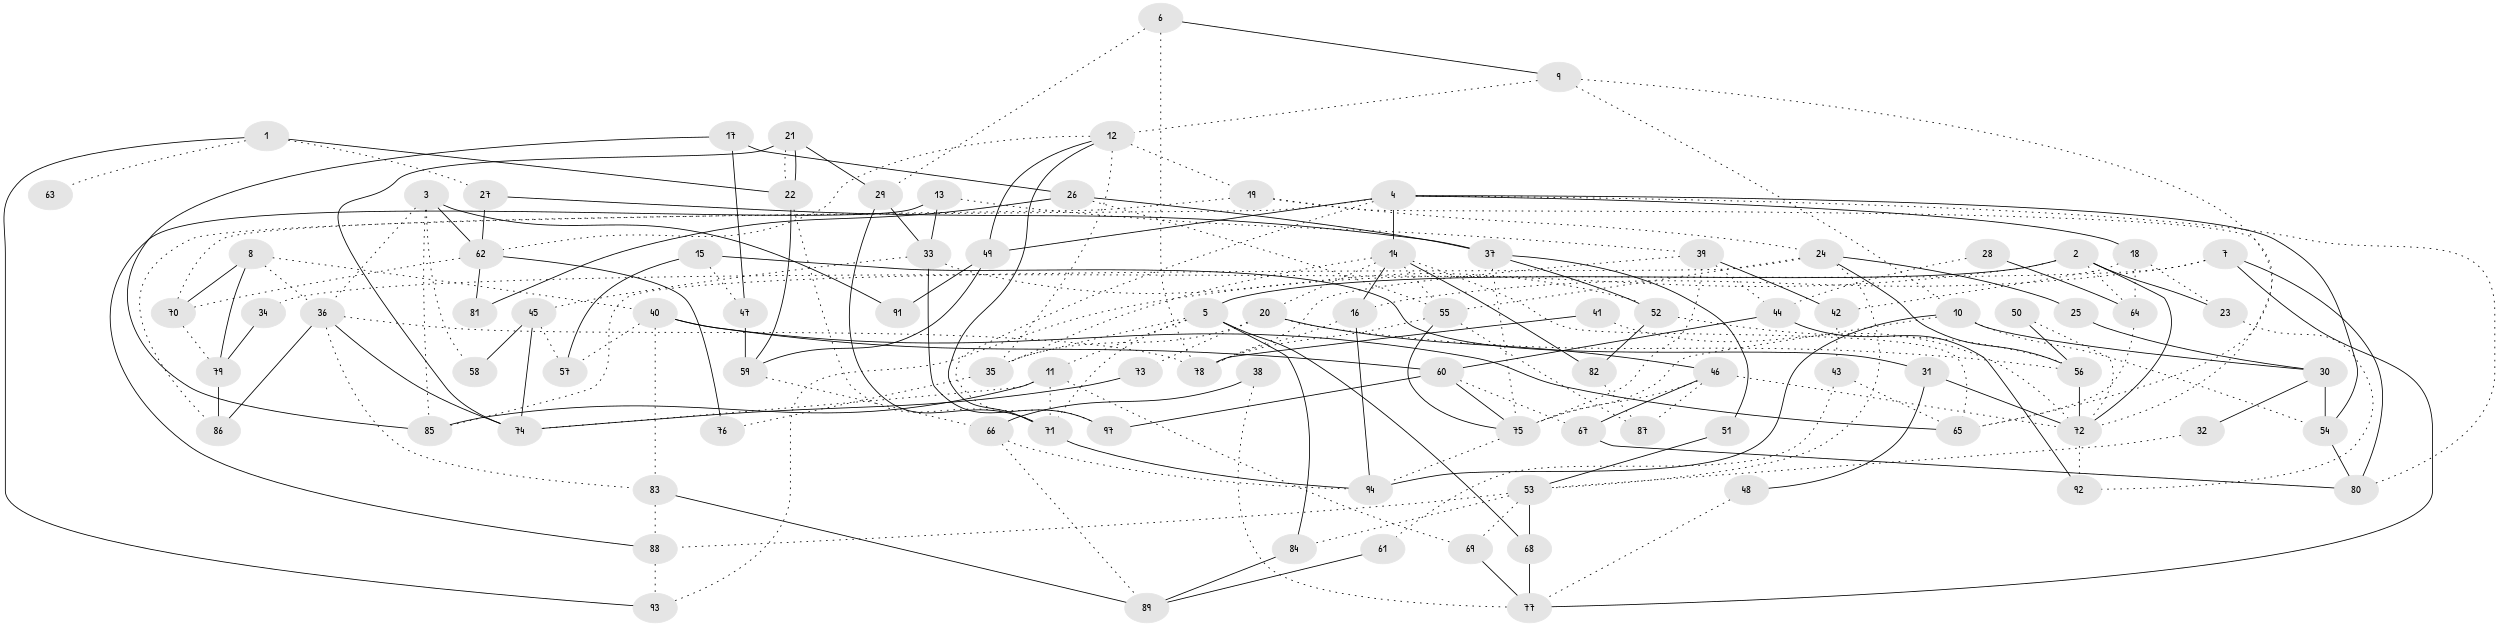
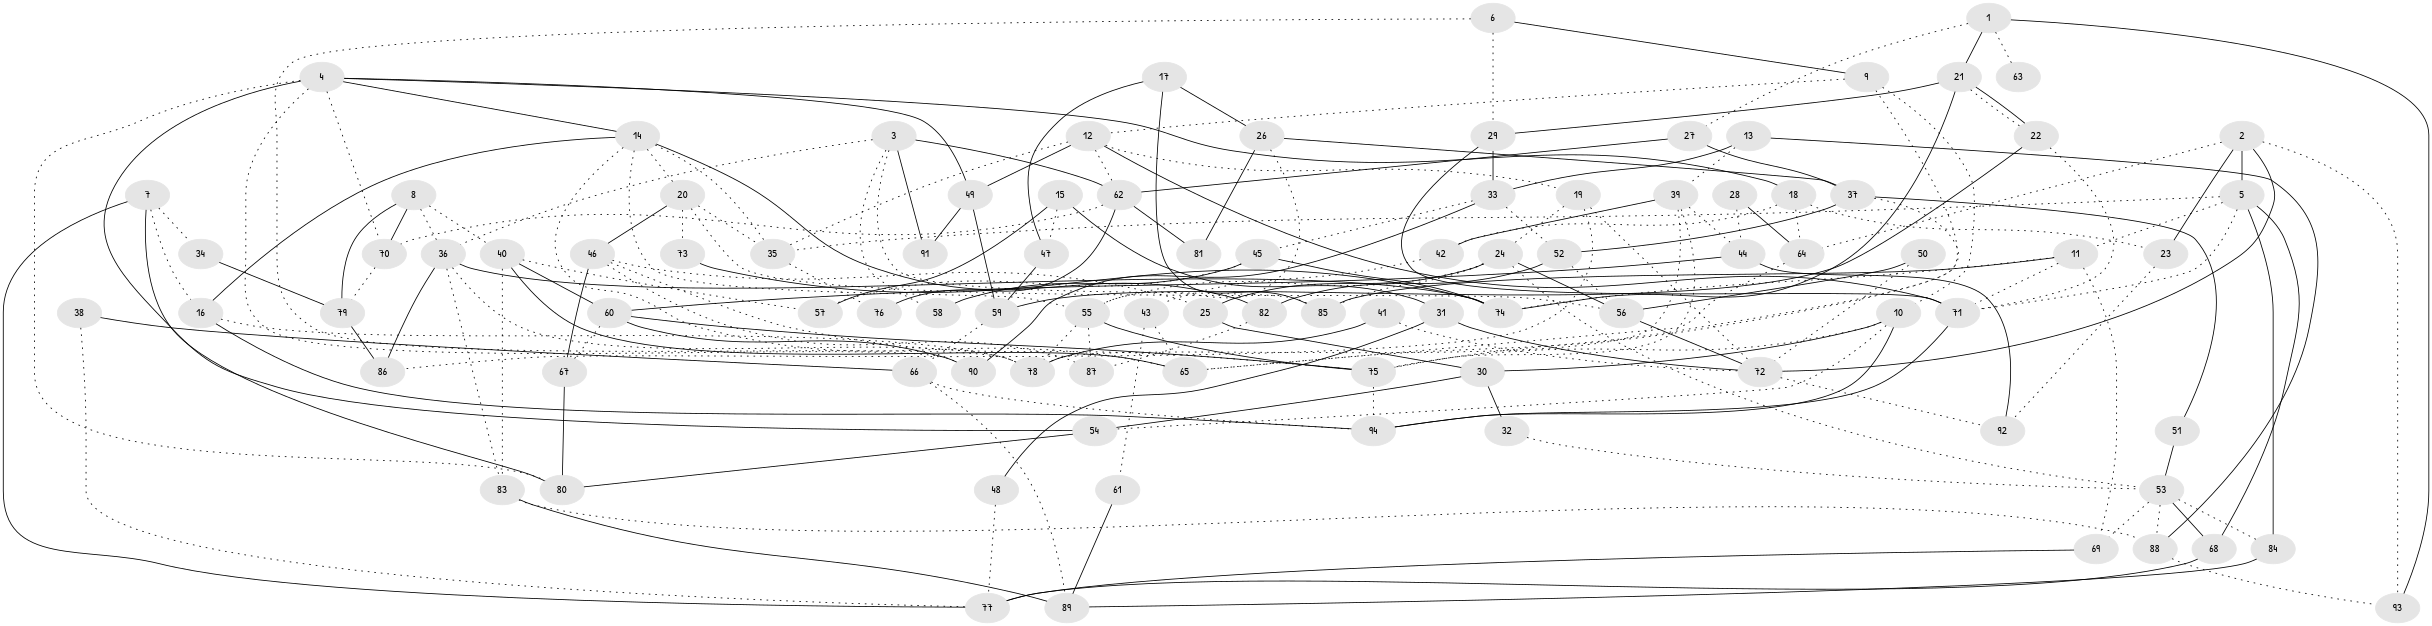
edge "1" -- "22": now "1" -- "21"
edge "46" -- "72": now "46" -- "25"
node "97": label "97" -> "90"
